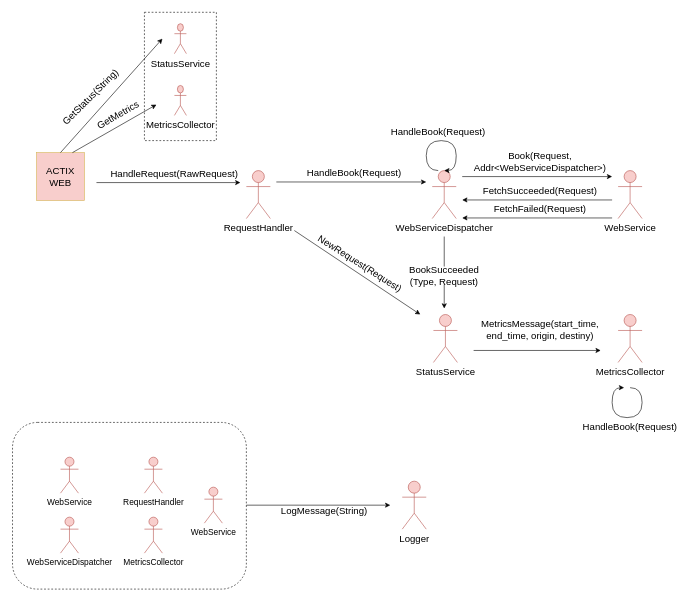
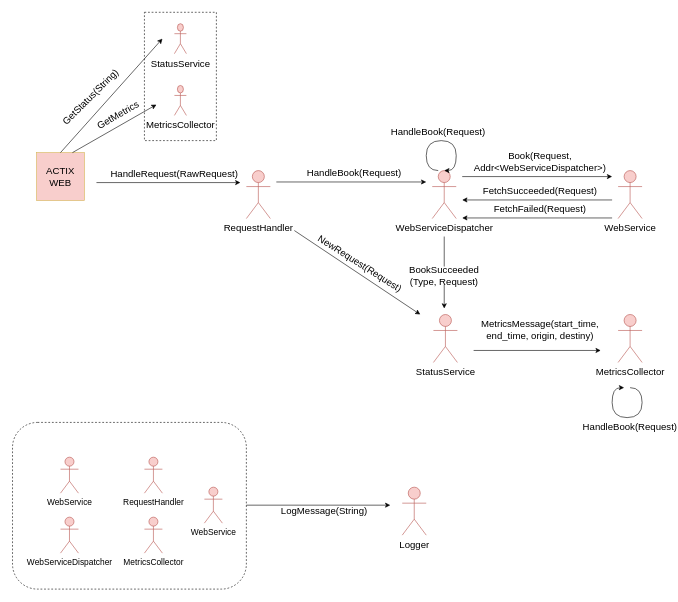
node "Logger": moved (414, 506) -> (414, 512)
